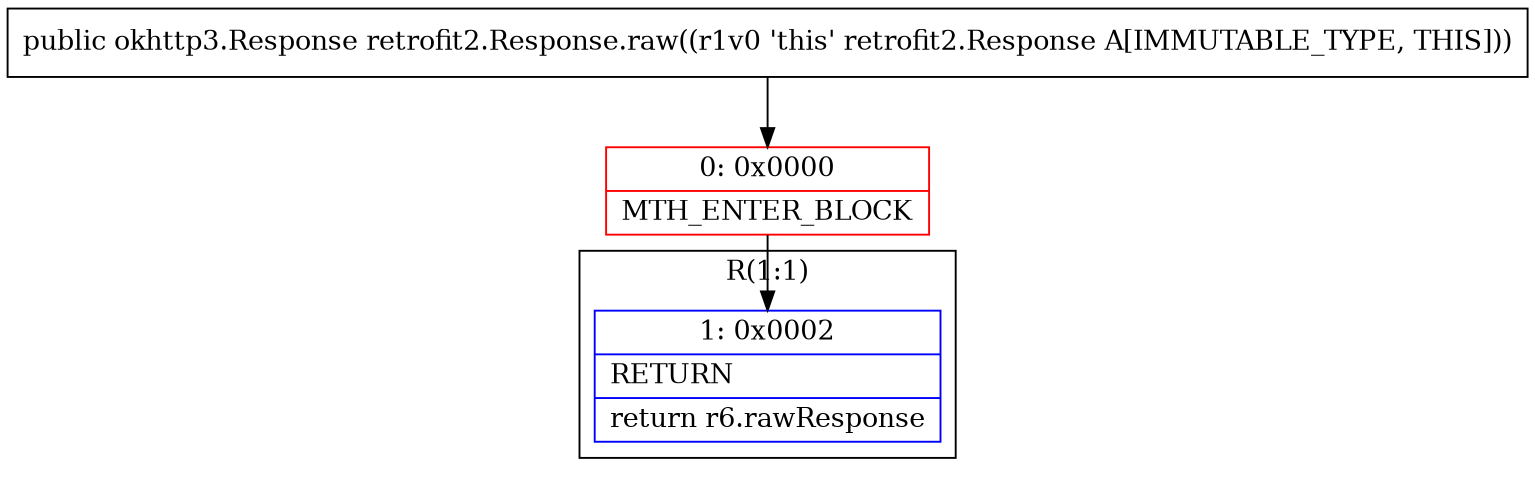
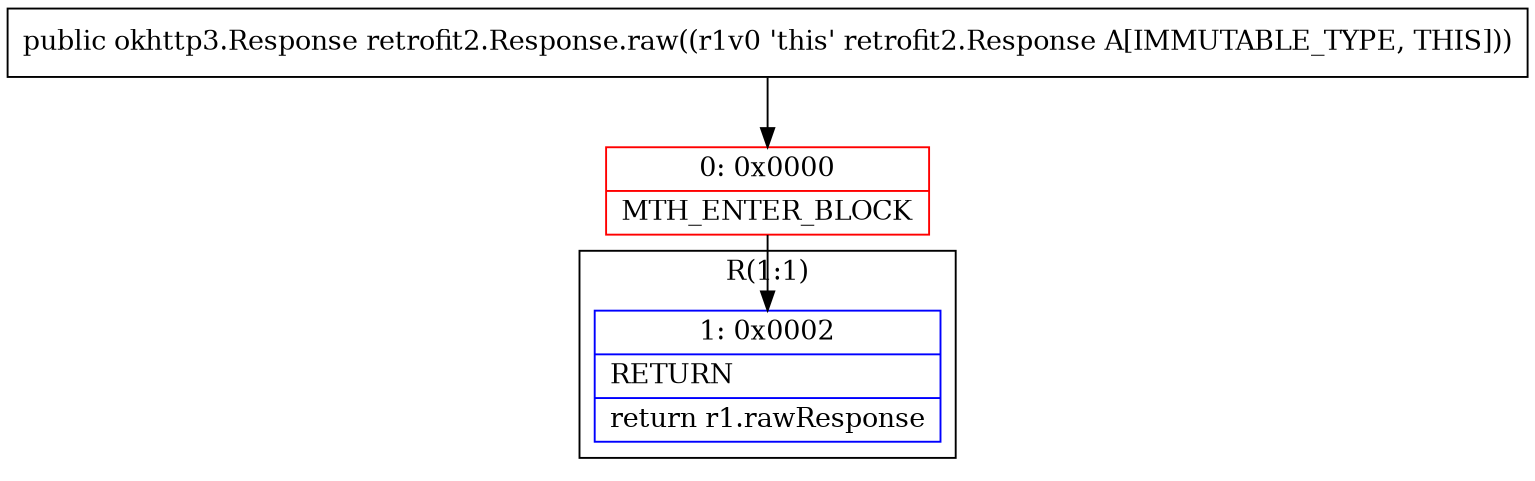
node "1: 0x0002": text "return r6.rawResponse" -> "return r1.rawResponse"
